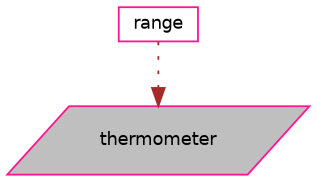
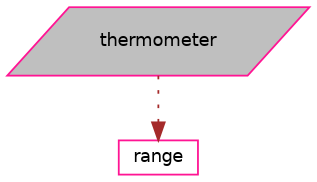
edge "range" -> "thermometer": reversed
